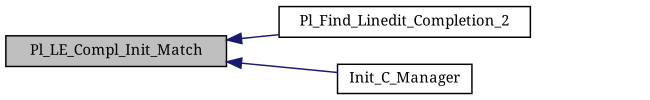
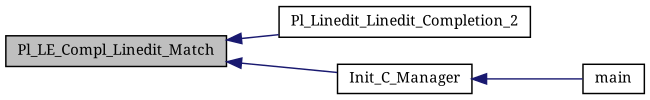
node "Pl_Find_Linedit_Completion_2": label "Pl_Find_Linedit_Completion_2" -> "Pl_Linedit_Linedit_Completion_2"
node "Pl_LE_Compl_Init_Match": label "Pl_LE_Compl_Init_Match" -> "Pl_LE_Compl_Linedit_Match"
node "main": added
